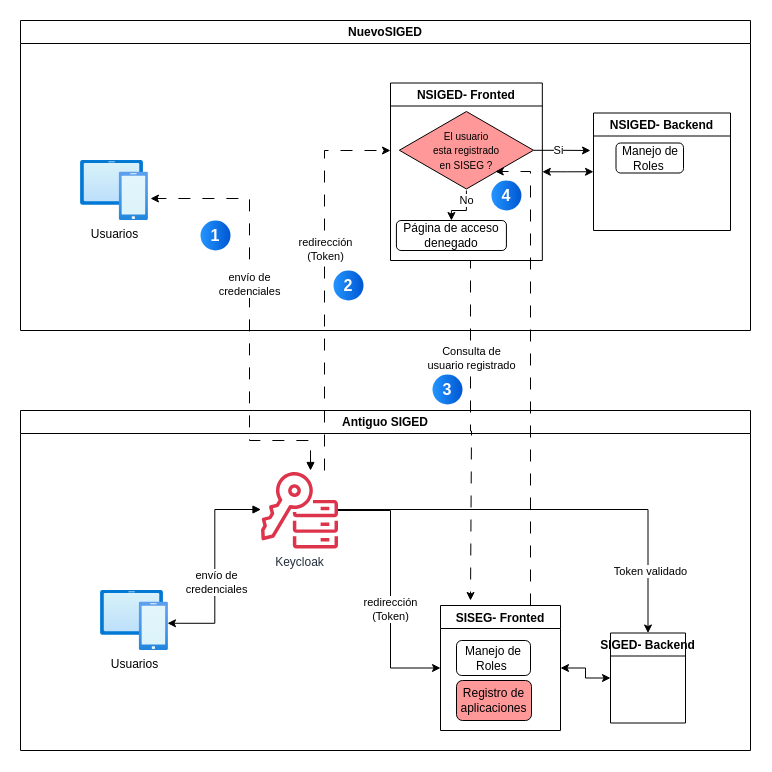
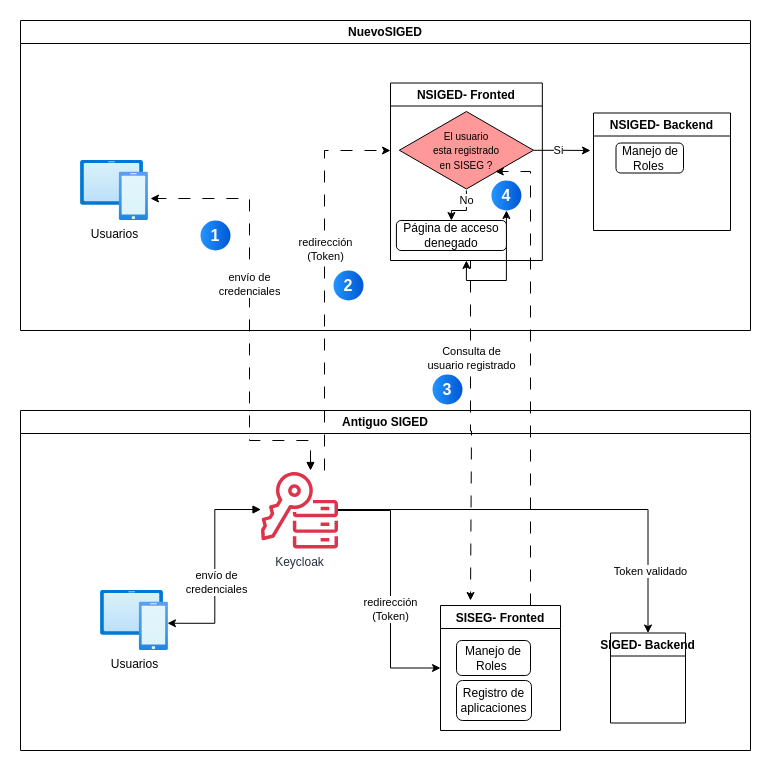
edge "NSIGED- Fronted" -- "NSIGED- Backend": now "NSIGED- Fronted" -- "4"
edge "SISEG- Fronted" -- "SIGED- Backend": removed
node "Registro de aplicaciones": fillcolor #ff9999 -> #ffffff
